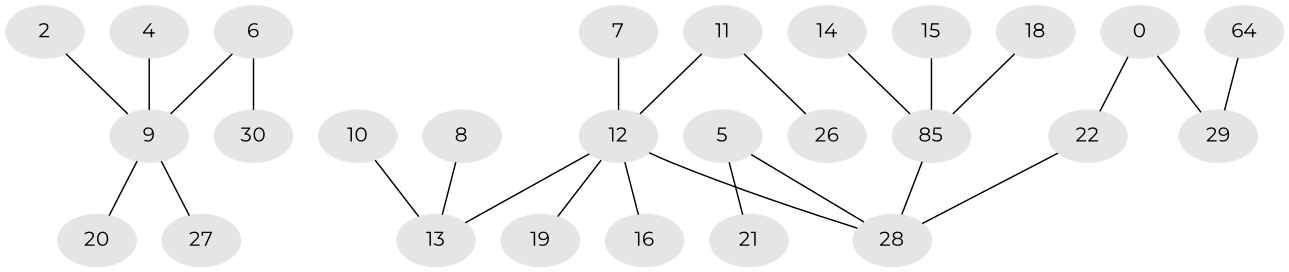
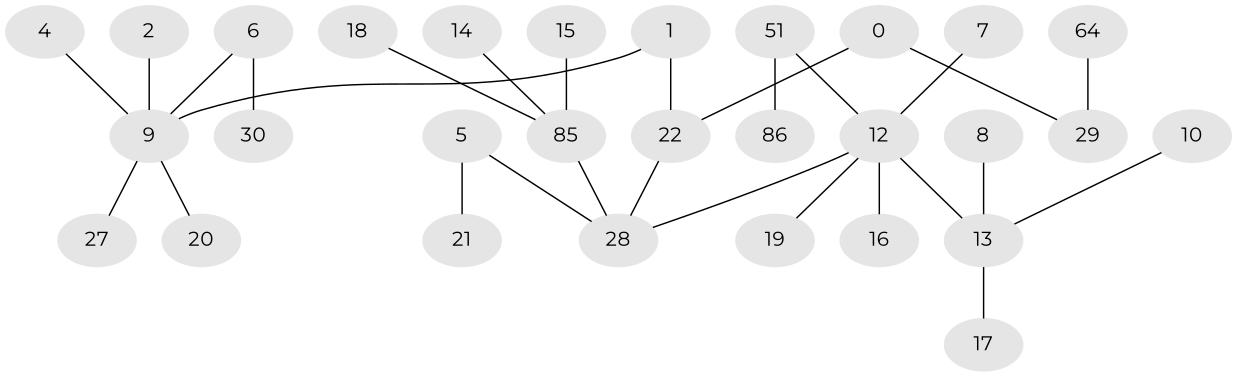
node "1": added
node "11": label "11" -> "51"
node "26": label "26" -> "86"
node "17": added
